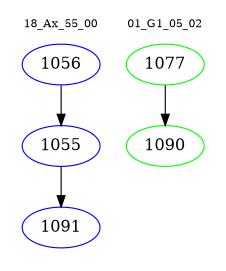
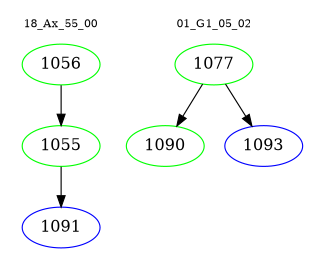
node "1056": color blue -> green
node "1055": color blue -> green
node "1093": added
